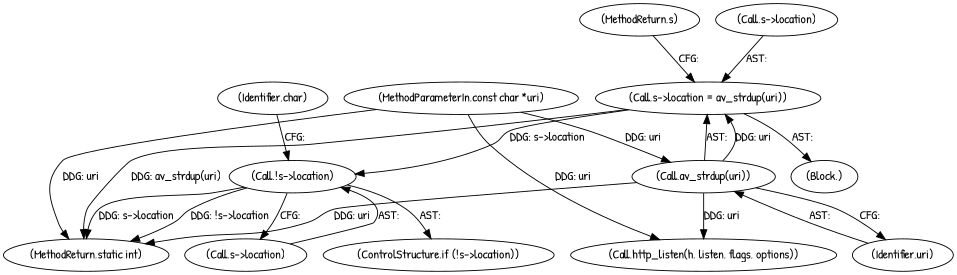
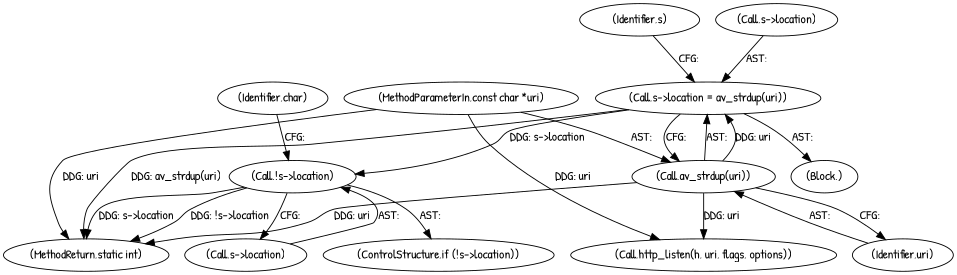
node "(MethodReturn,s)": label "(MethodReturn,s)" -> "(Identifier,s)"
edge "(Call,s->location = av_strdup(uri))" -> "(Call,av_strdup(uri))": added, label "CFG:"
edge "(MethodParameterIn,const char *uri)" -> "(Call,av_strdup(uri))": label "DDG: uri" -> "AST: "
node "(Call,http_listen(h, listen, flags, options))": label "(Call,http_listen(h, listen, flags, options))" -> "(Call,http_listen(h, uri, flags, options))"
